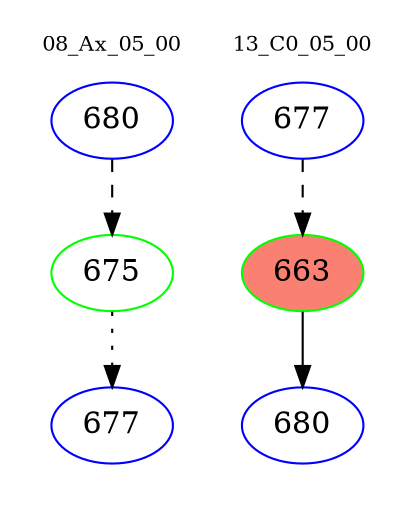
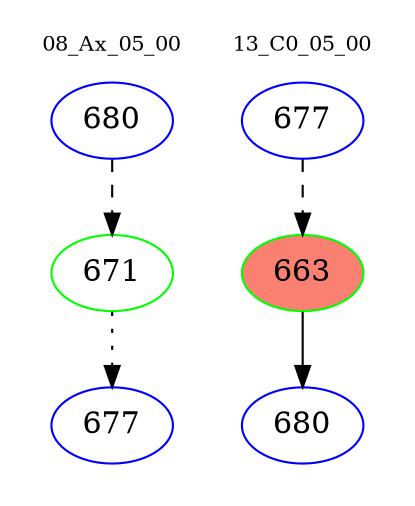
node "675": label "675" -> "671"
